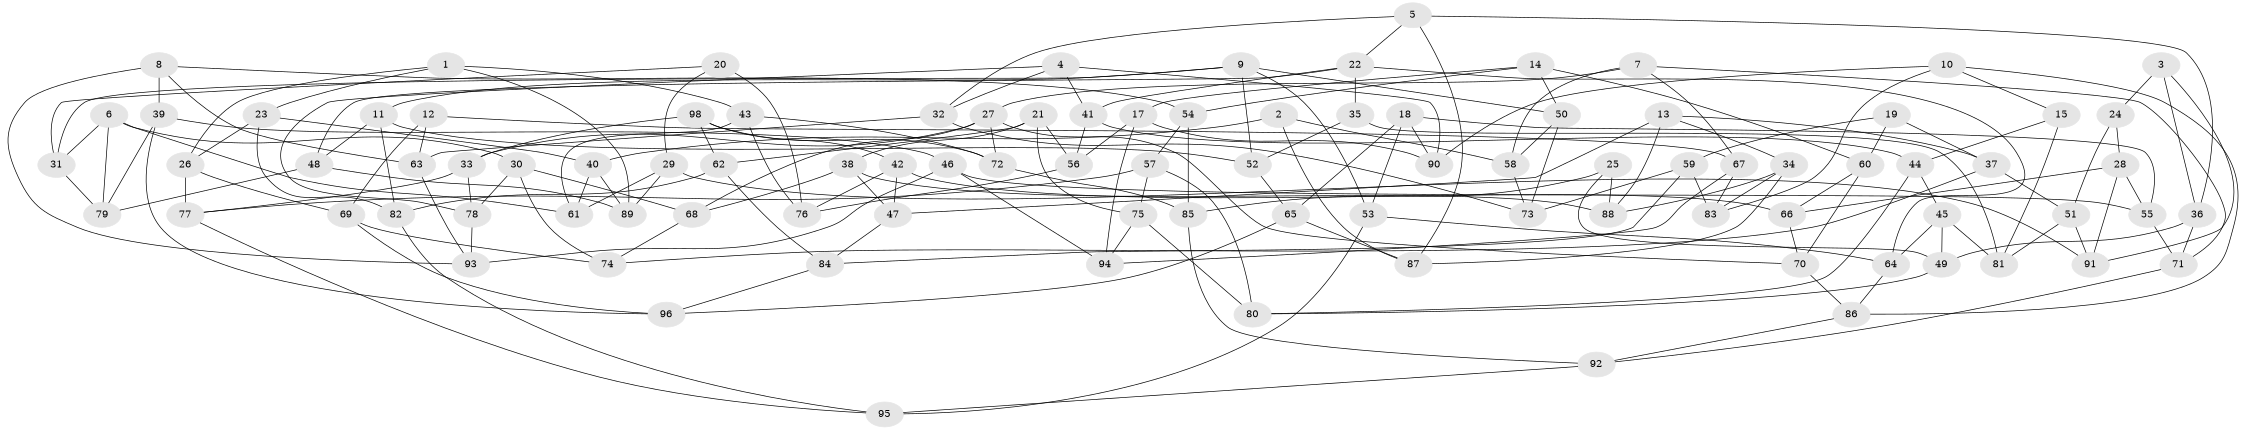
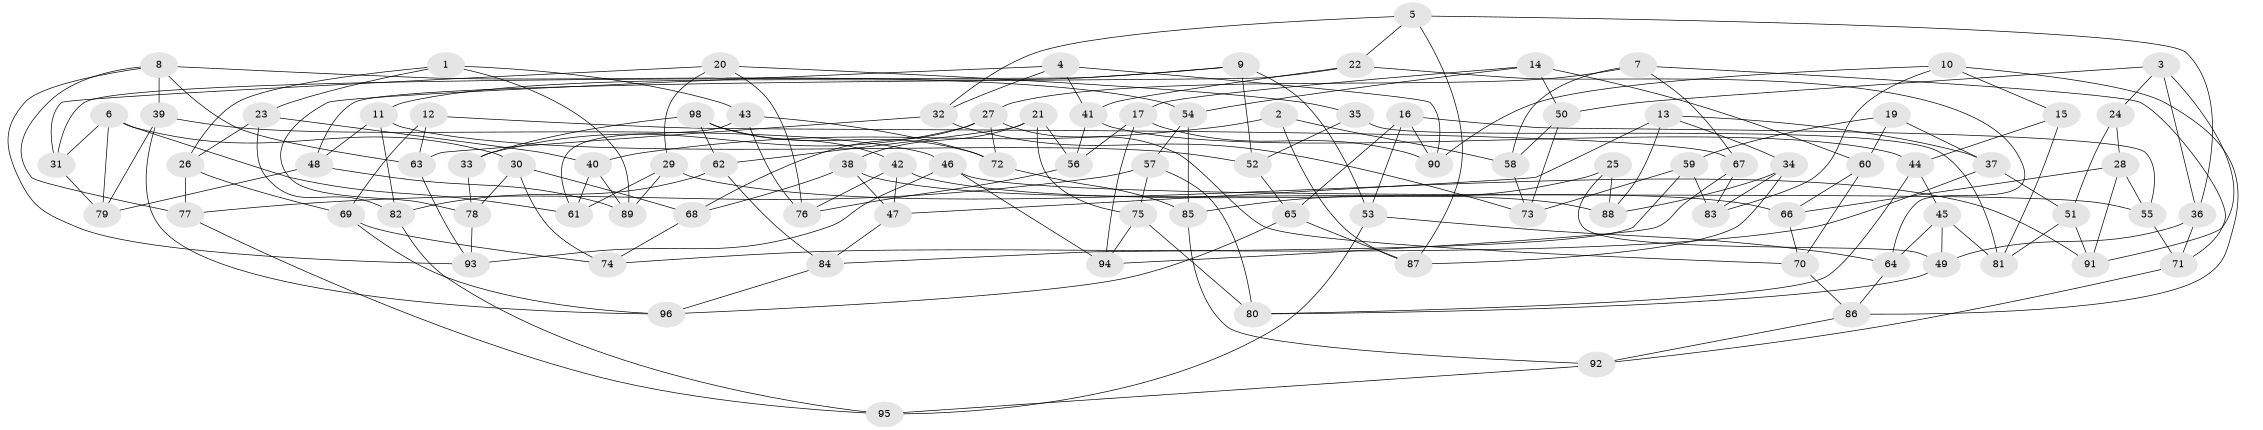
edge "22" -- "35": now "20" -- "35"
edge "9" -- "50": now "3" -- "50"
node "18": label "18" -> "16"
edge "33" -- "77": now "8" -- "77"
